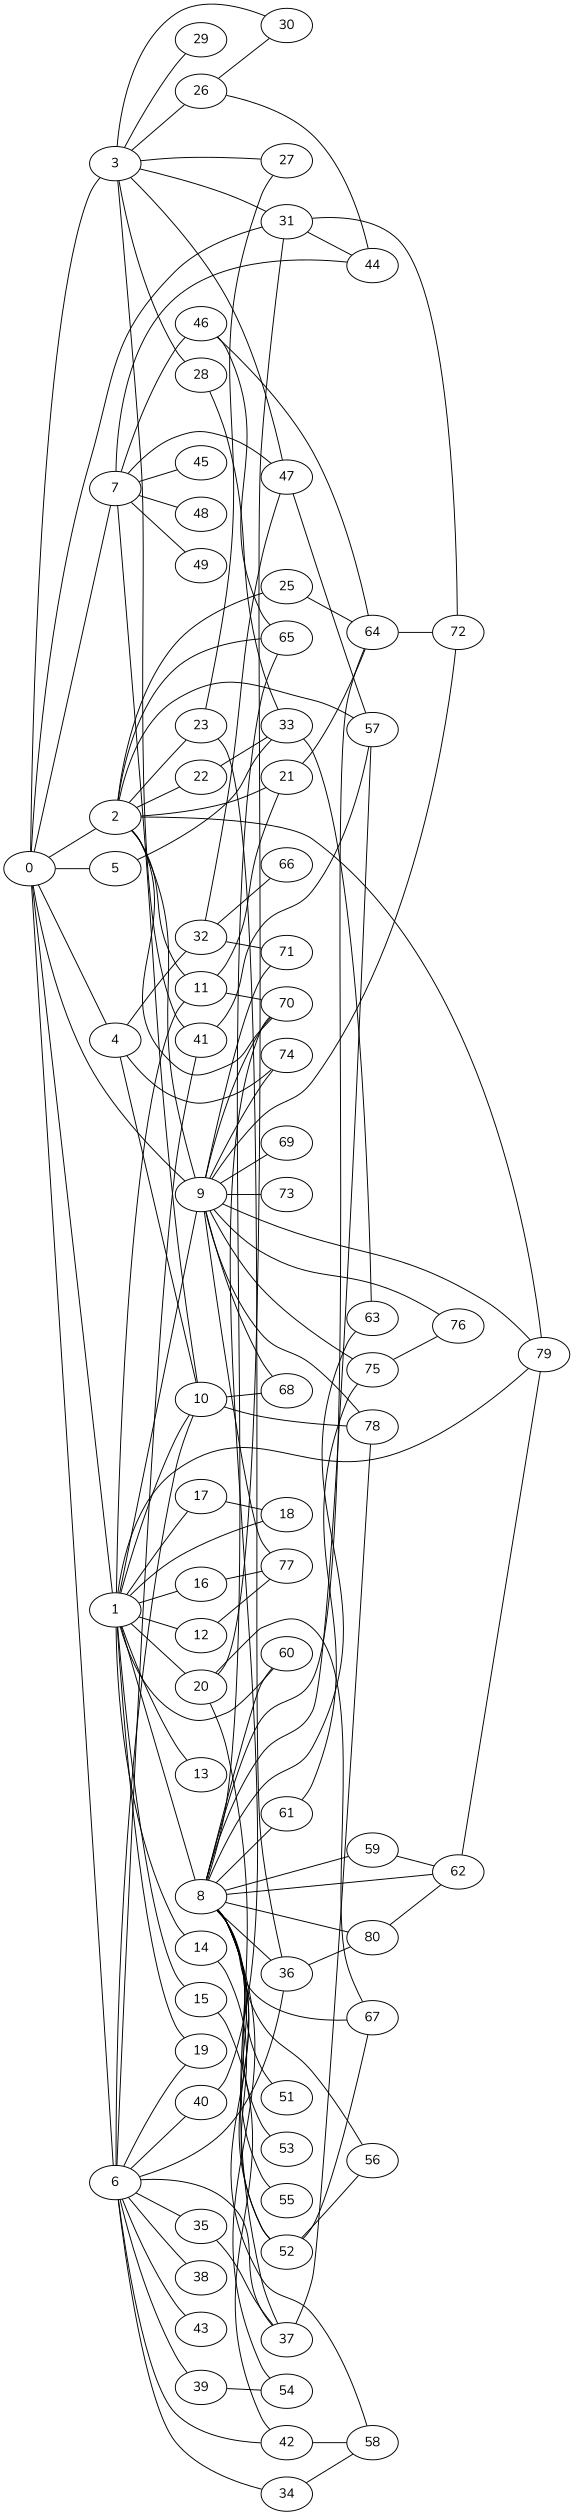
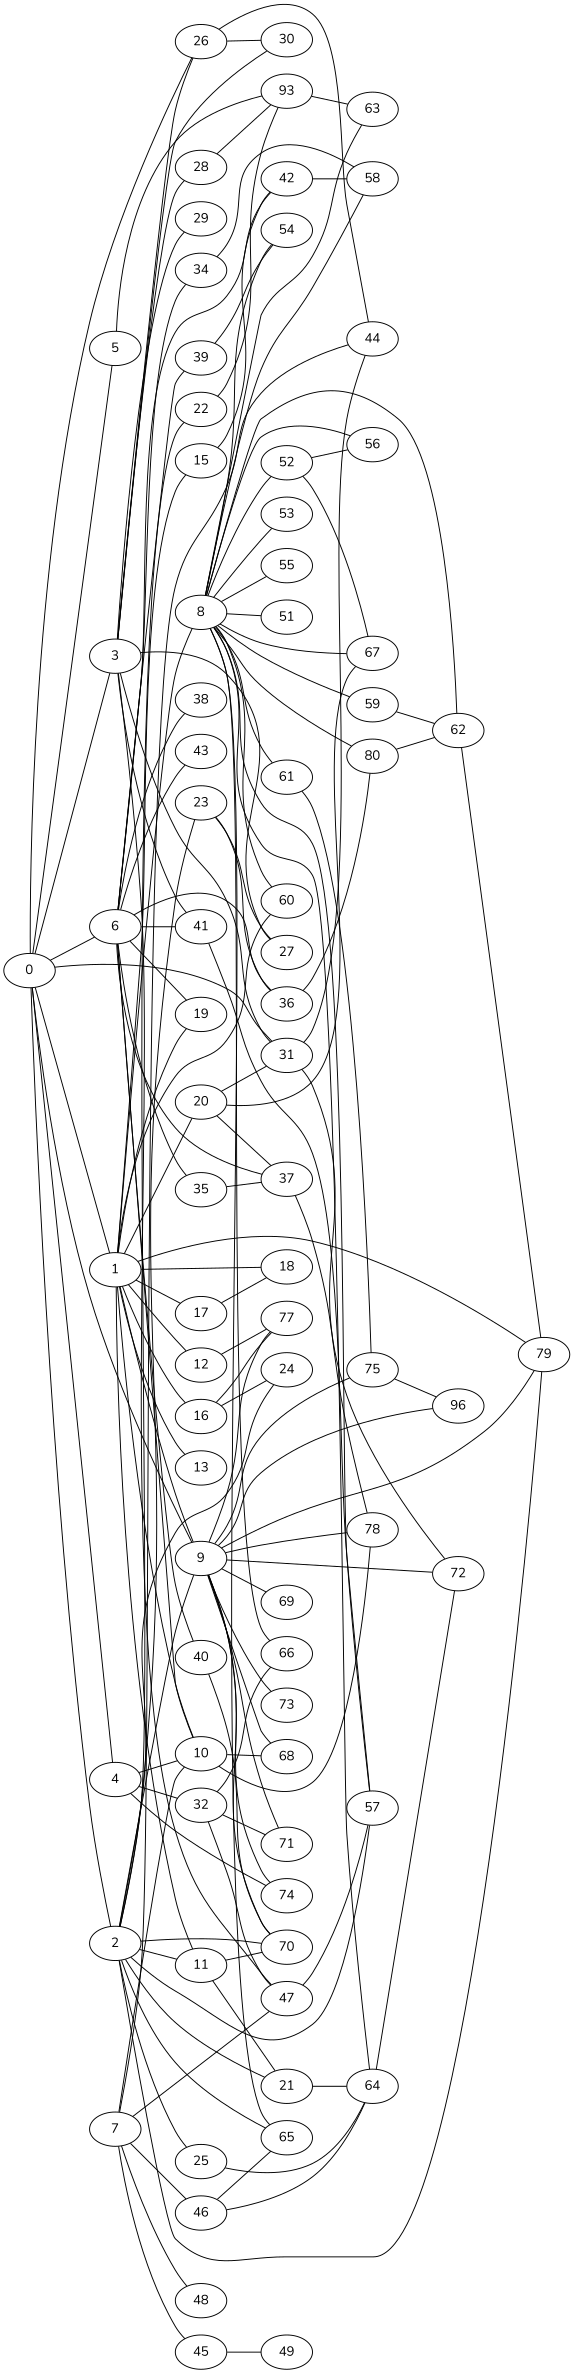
edge "7" -- "49": now "45" -- "49"
edge "7" -- "0": now "26" -- "0"
node "33": label "33" -> "93"
node "76": label "76" -> "96"
node "24": added
edge "8" -- "36": now "8" -- "66"
node "14": removed
